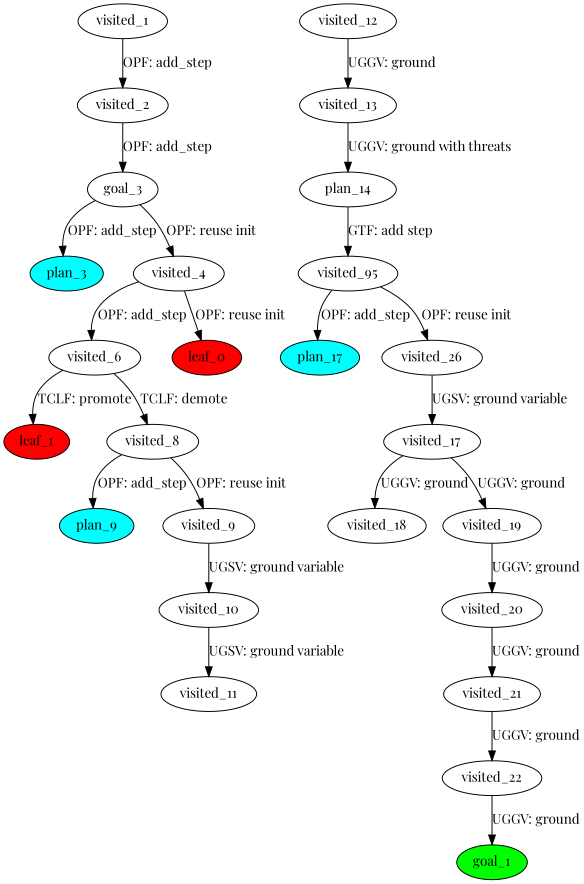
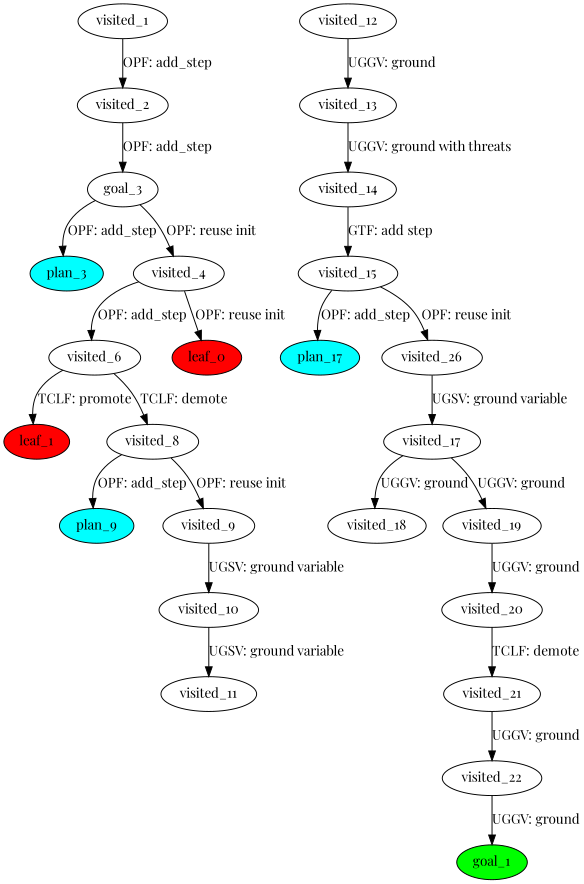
node "plan_14": label "plan_14" -> "visited_14"
node "visited_95": label "visited_95" -> "visited_15"
edge "visited_20" -> "visited_21": label "UGGV: ground" -> "TCLF: demote"
